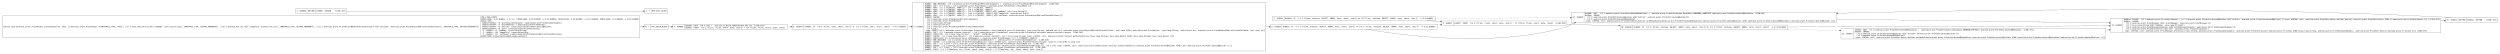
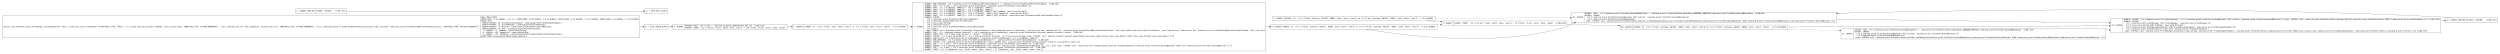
node "5: 0x0007": text "(r3 I:androidx.print.PrintHelper)" -> "(r3 I:androidx.getSystemService.PrintHelper)"
